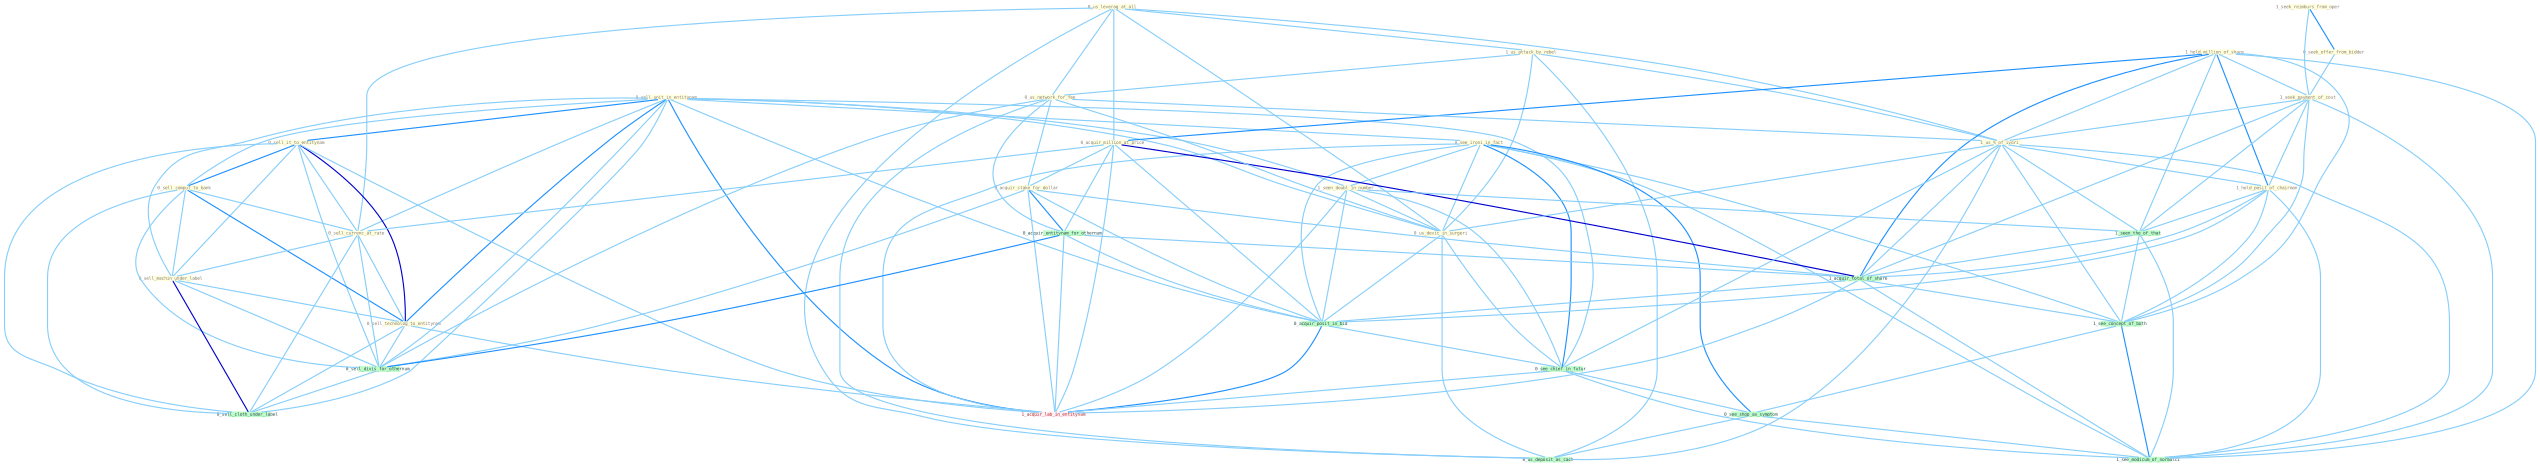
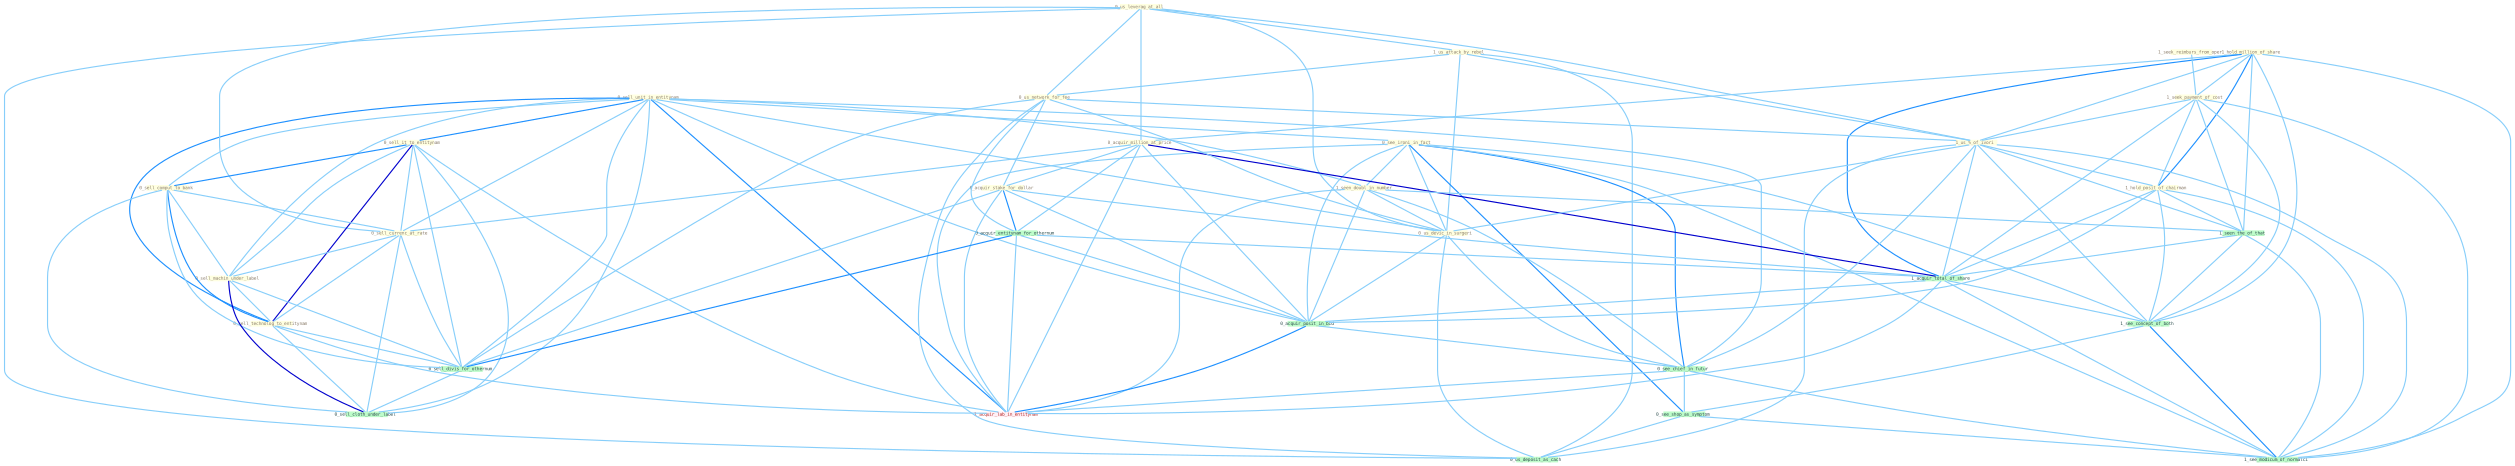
node "0_seek_offer_from_bidder": removed
edge "1_hold_million_of_share" -- "0_acquir_million_at_price": color #1e90ff -> #87cefa
